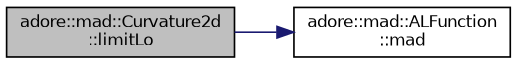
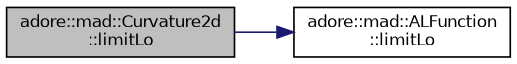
node "adore::mad::ALFunction ::mad": label "adore::mad::ALFunction ::mad" -> "adore::mad::ALFunction ::limitLo"
